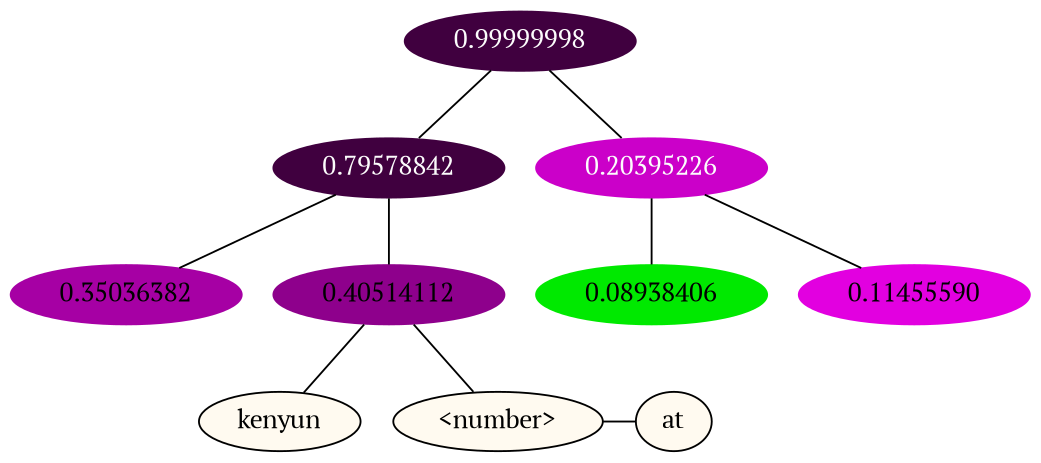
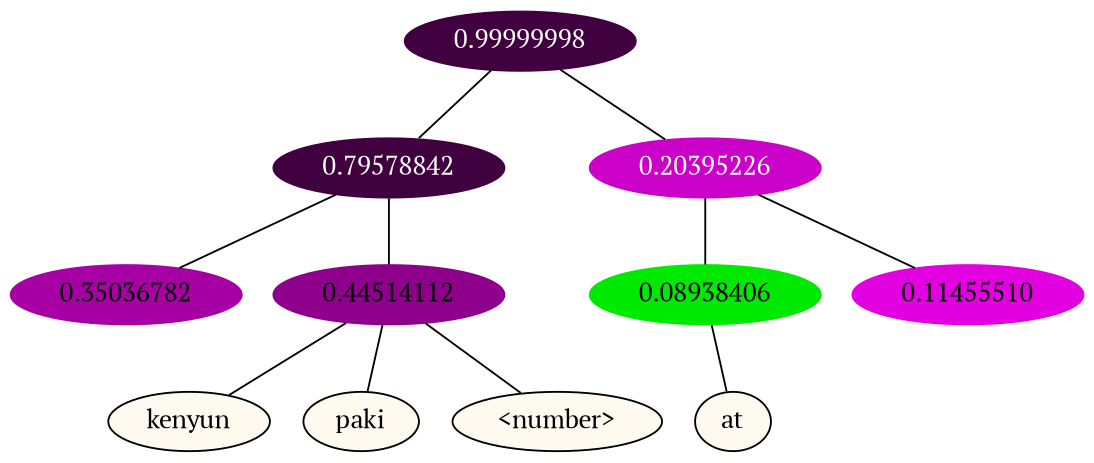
node "0.35036382": label "0.35036382" -> "0.35036782"
node "0.40514112": label "0.40514112" -> "0.44514112"
node "0.11455590": label "0.11455590" -> "0.11455510"
node "paki": added
edge "<number>" -- "at": now "0.08938406" -- "at"
